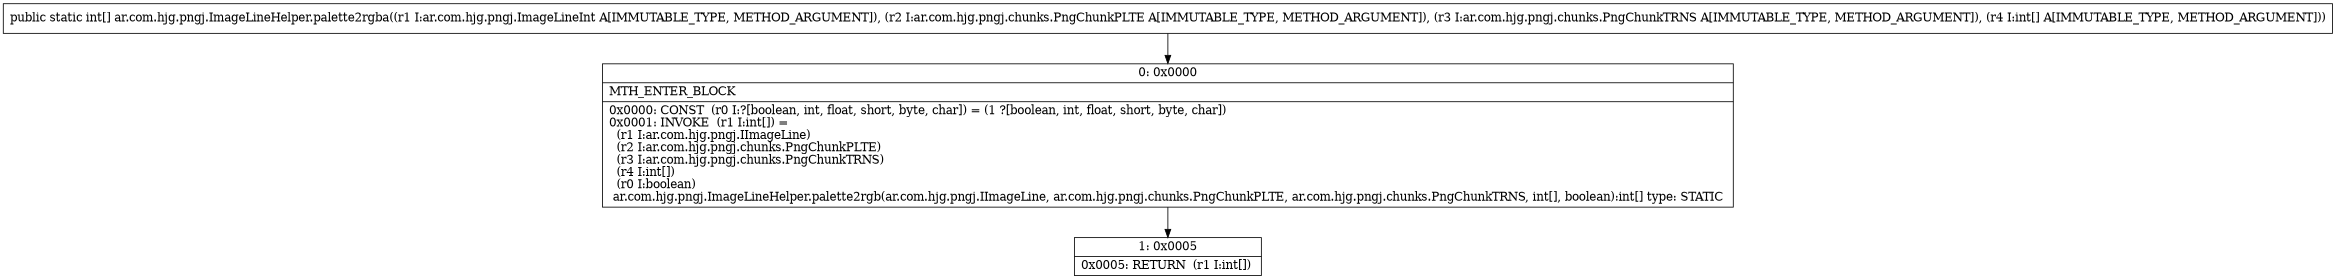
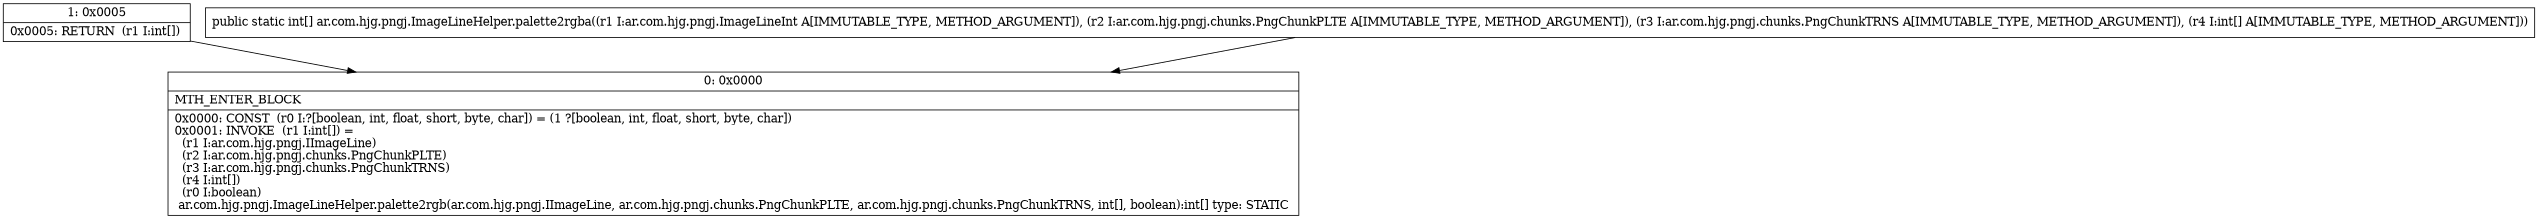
edge "0: 0x0000" -> "1: 0x0005": reversed
